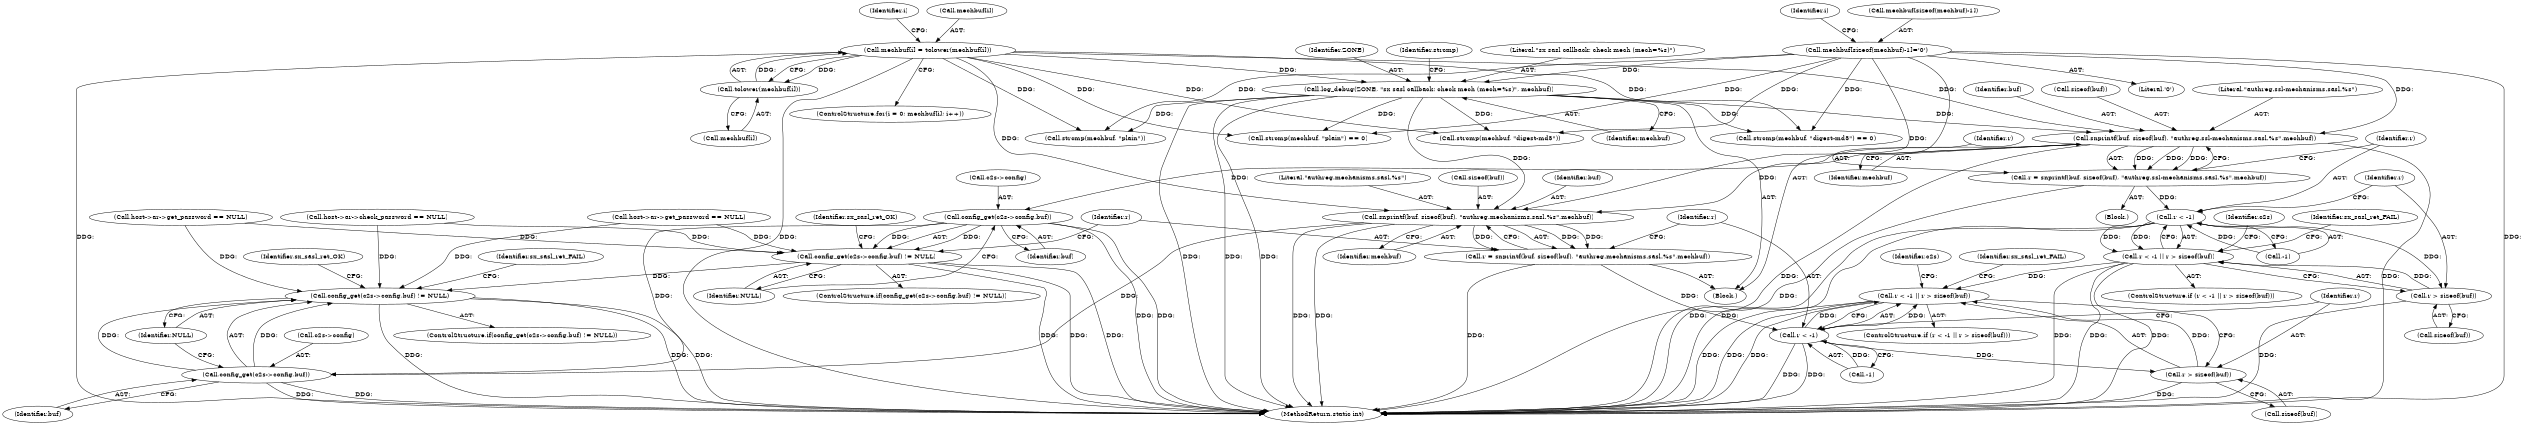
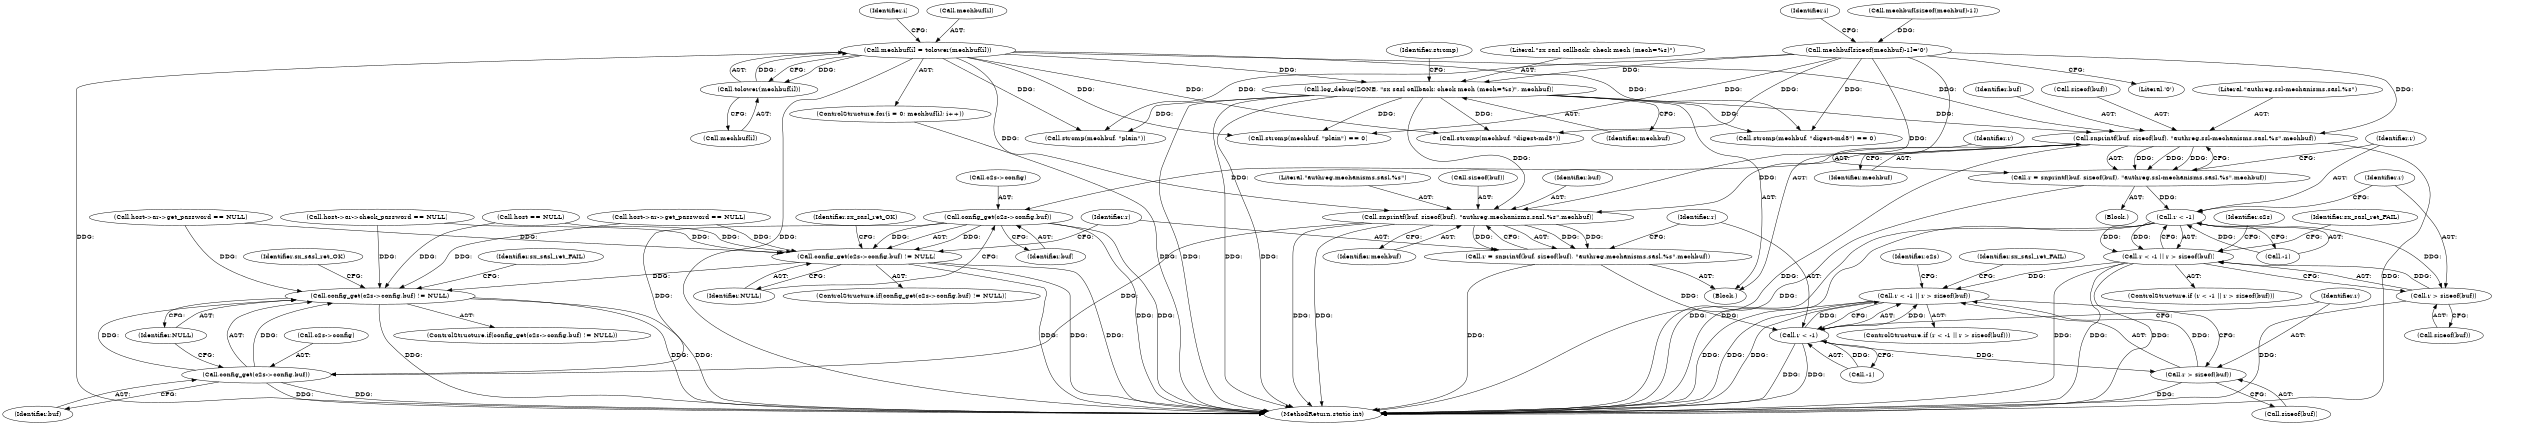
edge "(Call,mechbuf[sizeof(mechbuf)-1])" -> "(Call,mechbuf[sizeof(mechbuf)-1]='0')": label "AST: " -> "DDG: "
node "(Identifier,ZONE)": removed
edge "(Call,mechbuf[i] = tolower(mechbuf[i]))" -> "(ControlStructure,for(i = 0; mechbuf[i]; i++))": label "CFG: " -> "AST: "
edge "(Call,mechbuf[sizeof(mechbuf)-1]='0')" -> "(Literal,'0')": label "AST: " -> "CFG: "
node "(Call,host == NULL)": added
edge "(Call,mechbuf[sizeof(mechbuf)-1]='0')" -> "(MethodReturn,static int)": now "(ControlStructure,for(i = 0; mechbuf[i]; i++))" -> "(MethodReturn,static int)"
